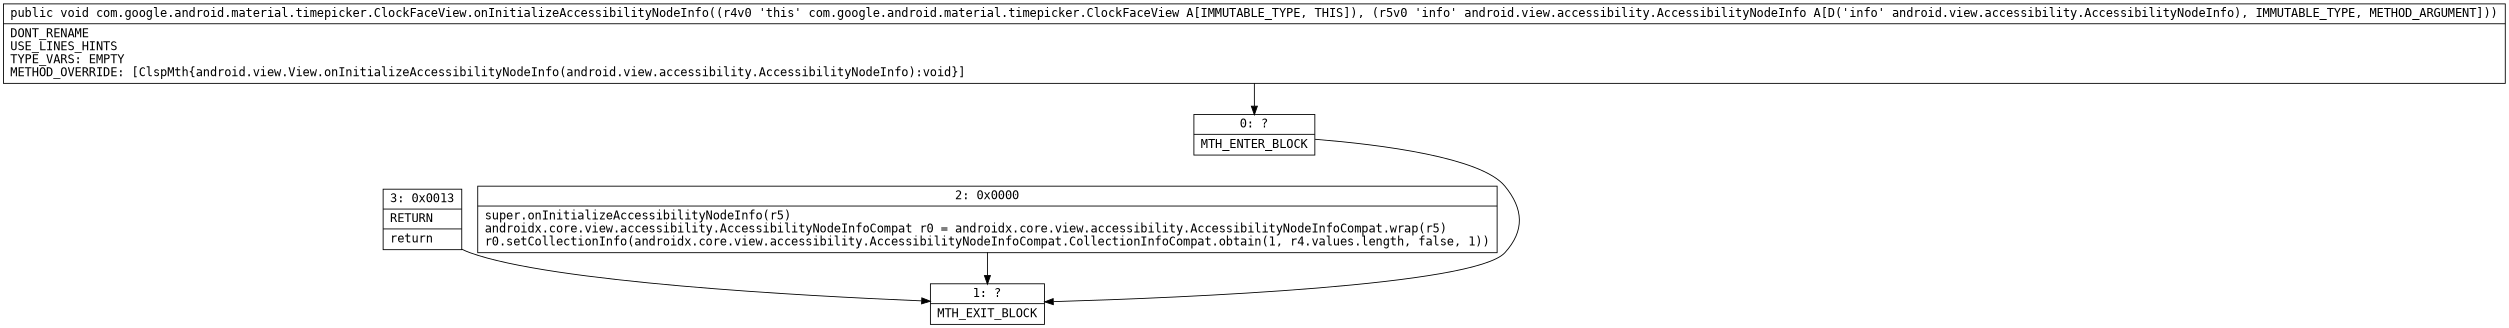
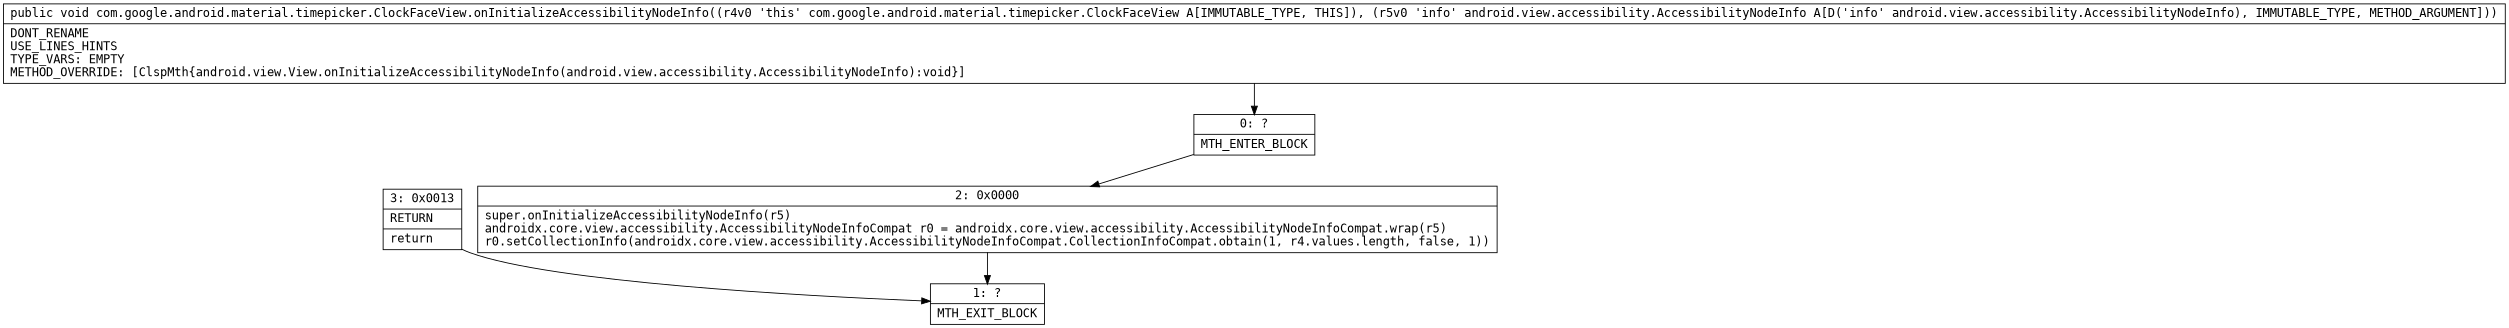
edge "0: ?" -> "1: ?": now "0: ?" -> "2: 0x0000"
